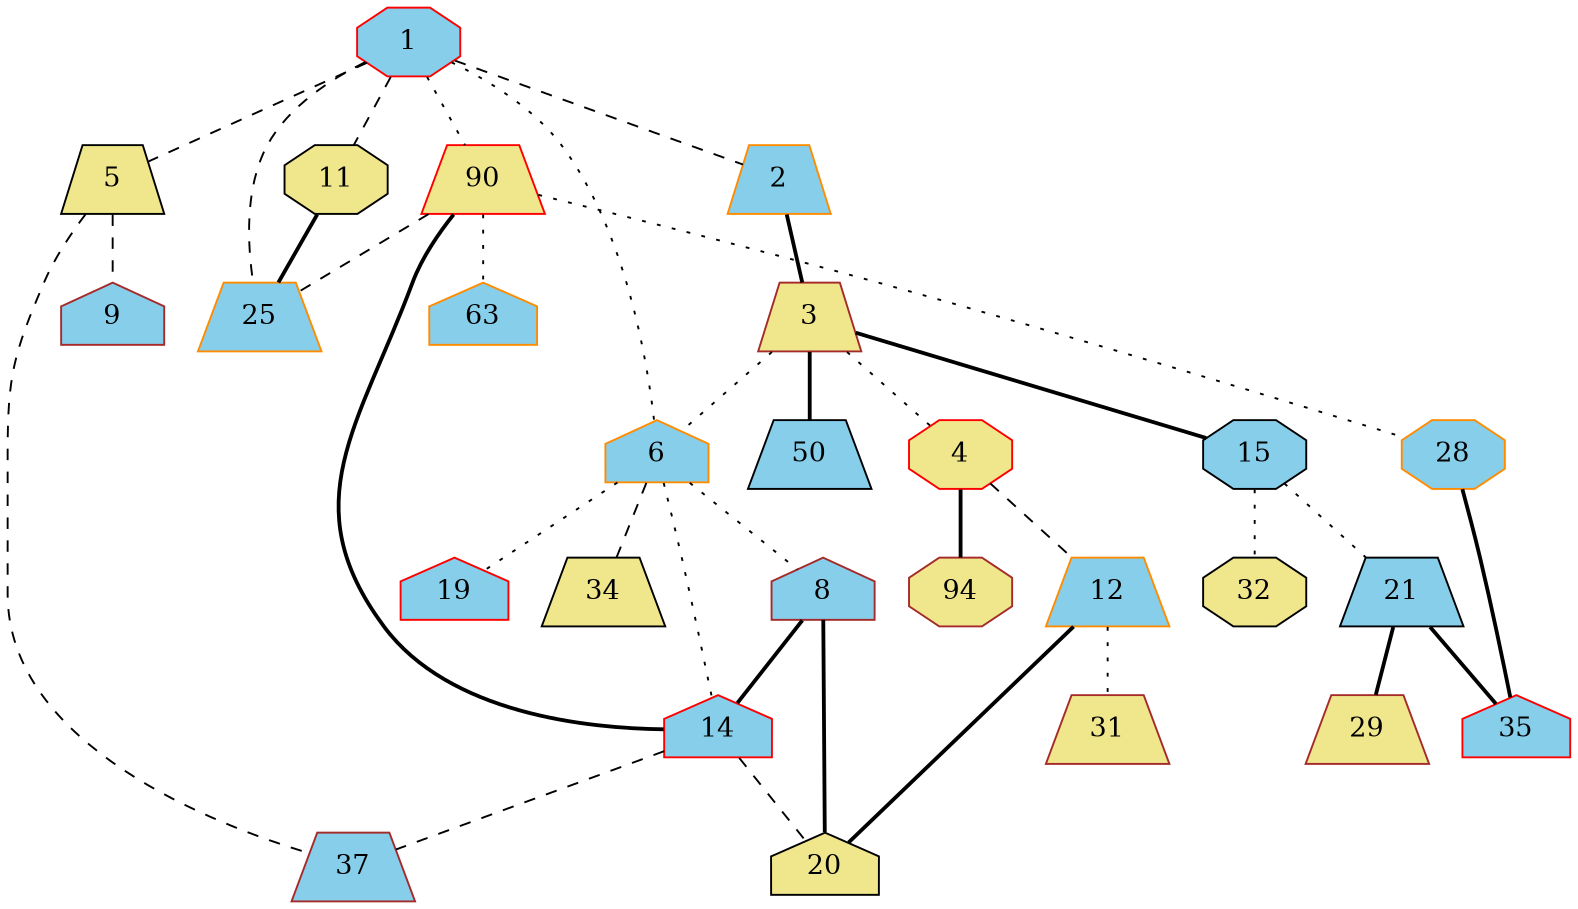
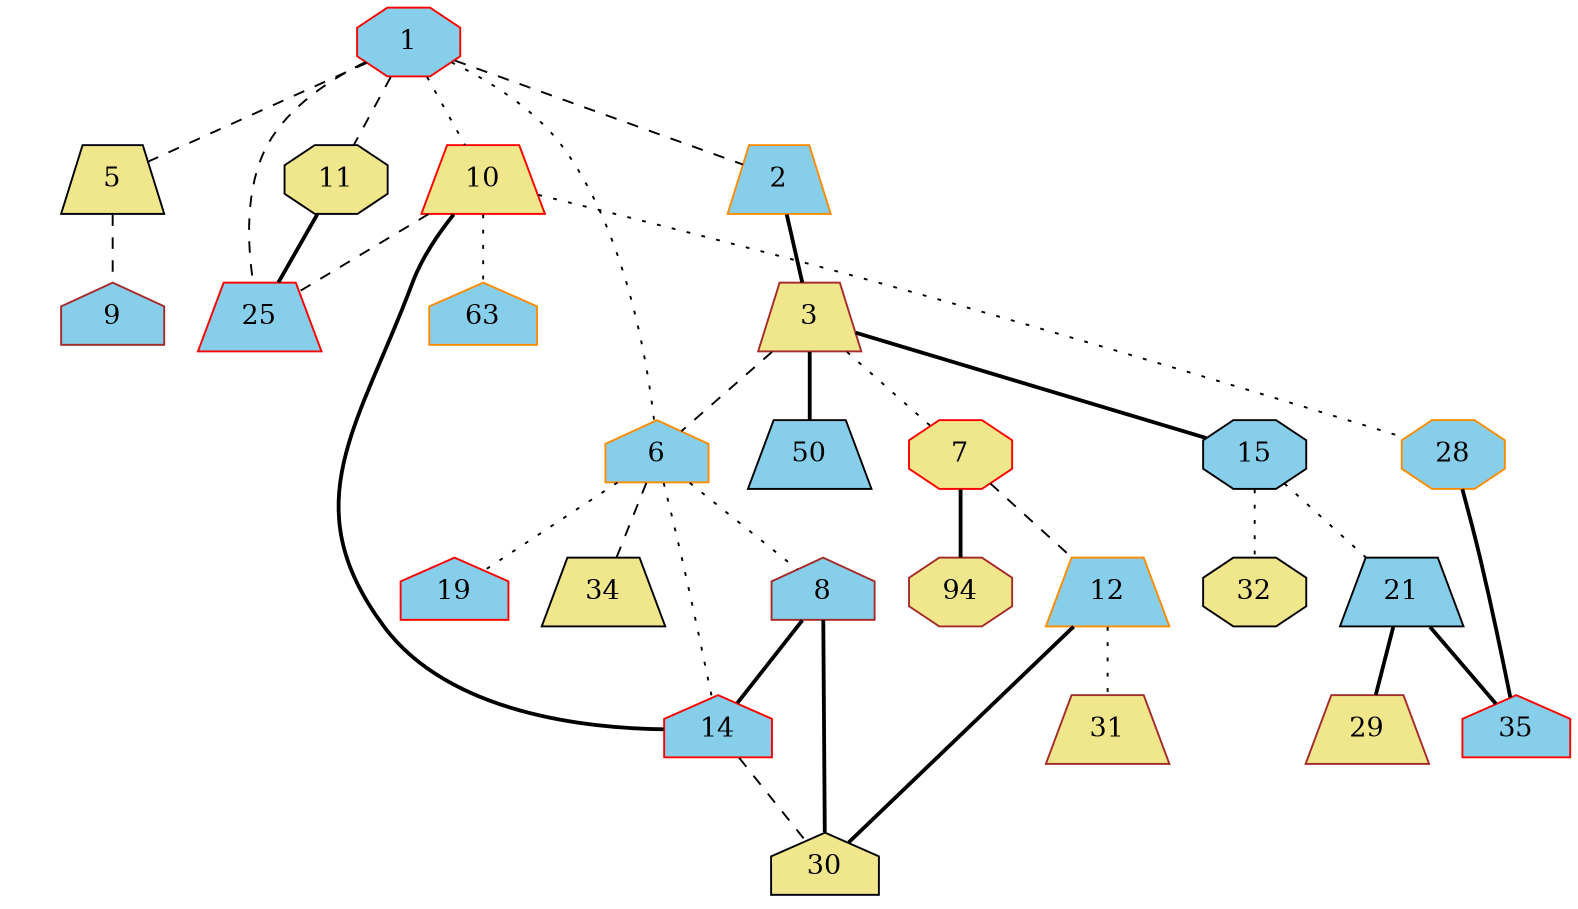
node "90": label "90" -> "10"
node "25": color darkorange -> red
edge "3" -- "6": style dotted -> dashed
node "4": label "4" -> "7"
node "37": removed
node "20": label "20" -> "30"
